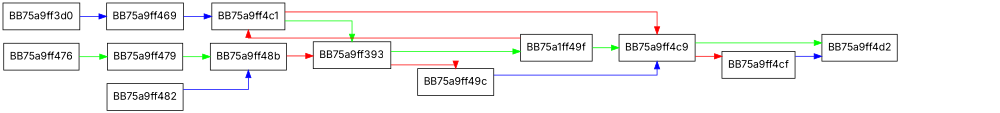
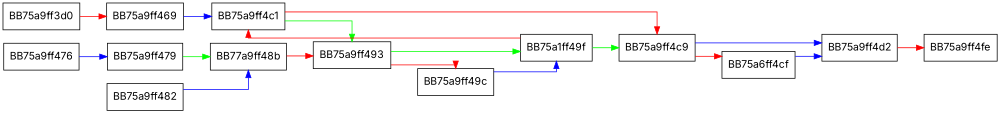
edge "BB75a9ff3d0" -> "BB75a9ff469": color blue -> red
edge "BB75a9ff4c9" -> "BB75a9ff4d2": color green -> blue
node "BB75a9ff4fe": added
node "BB75a9ff393": label "BB75a9ff393" -> "BB75a9ff493"
edge "BB75a9ff476" -> "BB75a9ff479": color green -> blue
node "BB75a9ff48b": label "BB75a9ff48b" -> "BB77a9ff48b"
node "BB75a9ff4cf": label "BB75a9ff4cf" -> "BB75a6ff4cf"
edge "BB75a9ff49c" -> "BB75a9ff4c9": now "BB75a9ff49c" -> "BB75a1ff49f"
